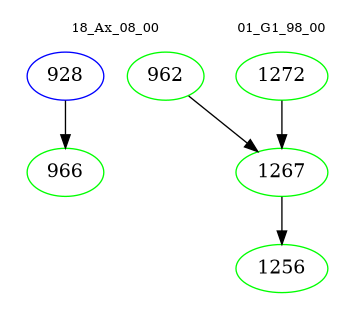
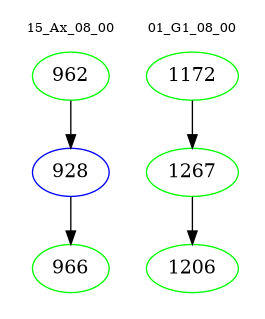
cluster "18_Ax_08_00": label "18_Ax_08_00" -> "15_Ax_08_00"
cluster "01_G1_98_00": label "01_G1_98_00" -> "01_G1_08_00"
node "1272": label "1272" -> "1172"
edge "962" -> "1267": now "962" -> "928"
node "1256": label "1256" -> "1206"
